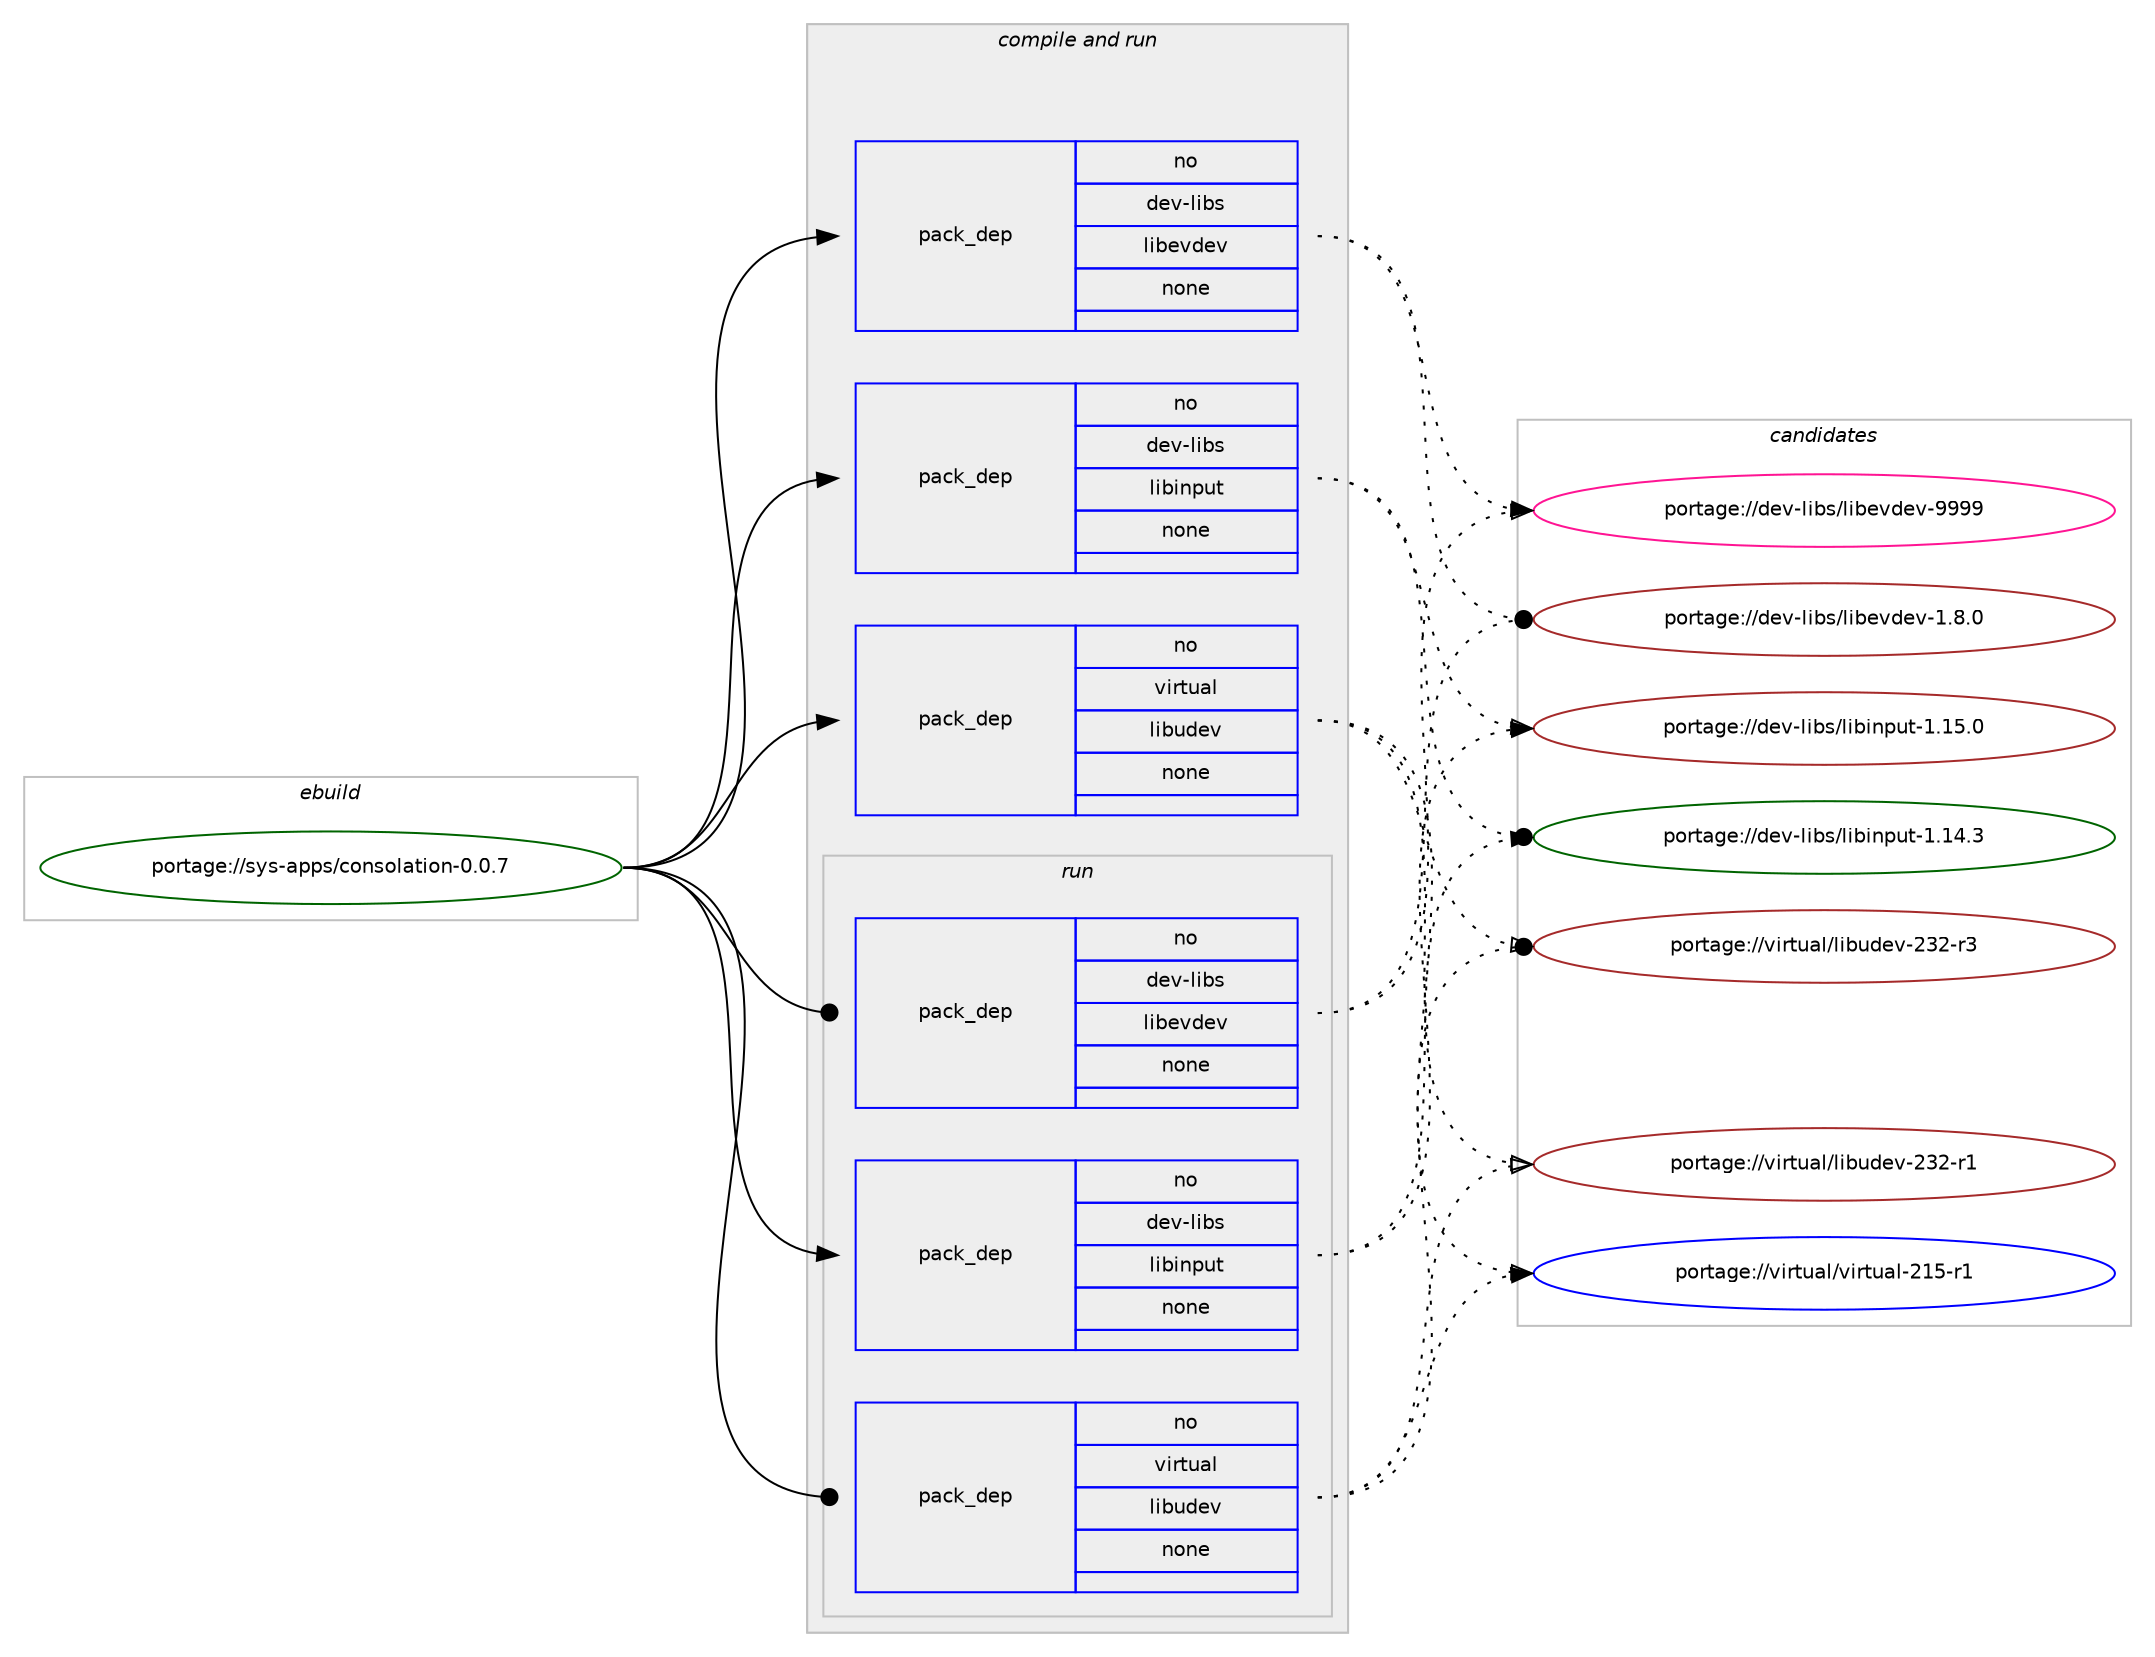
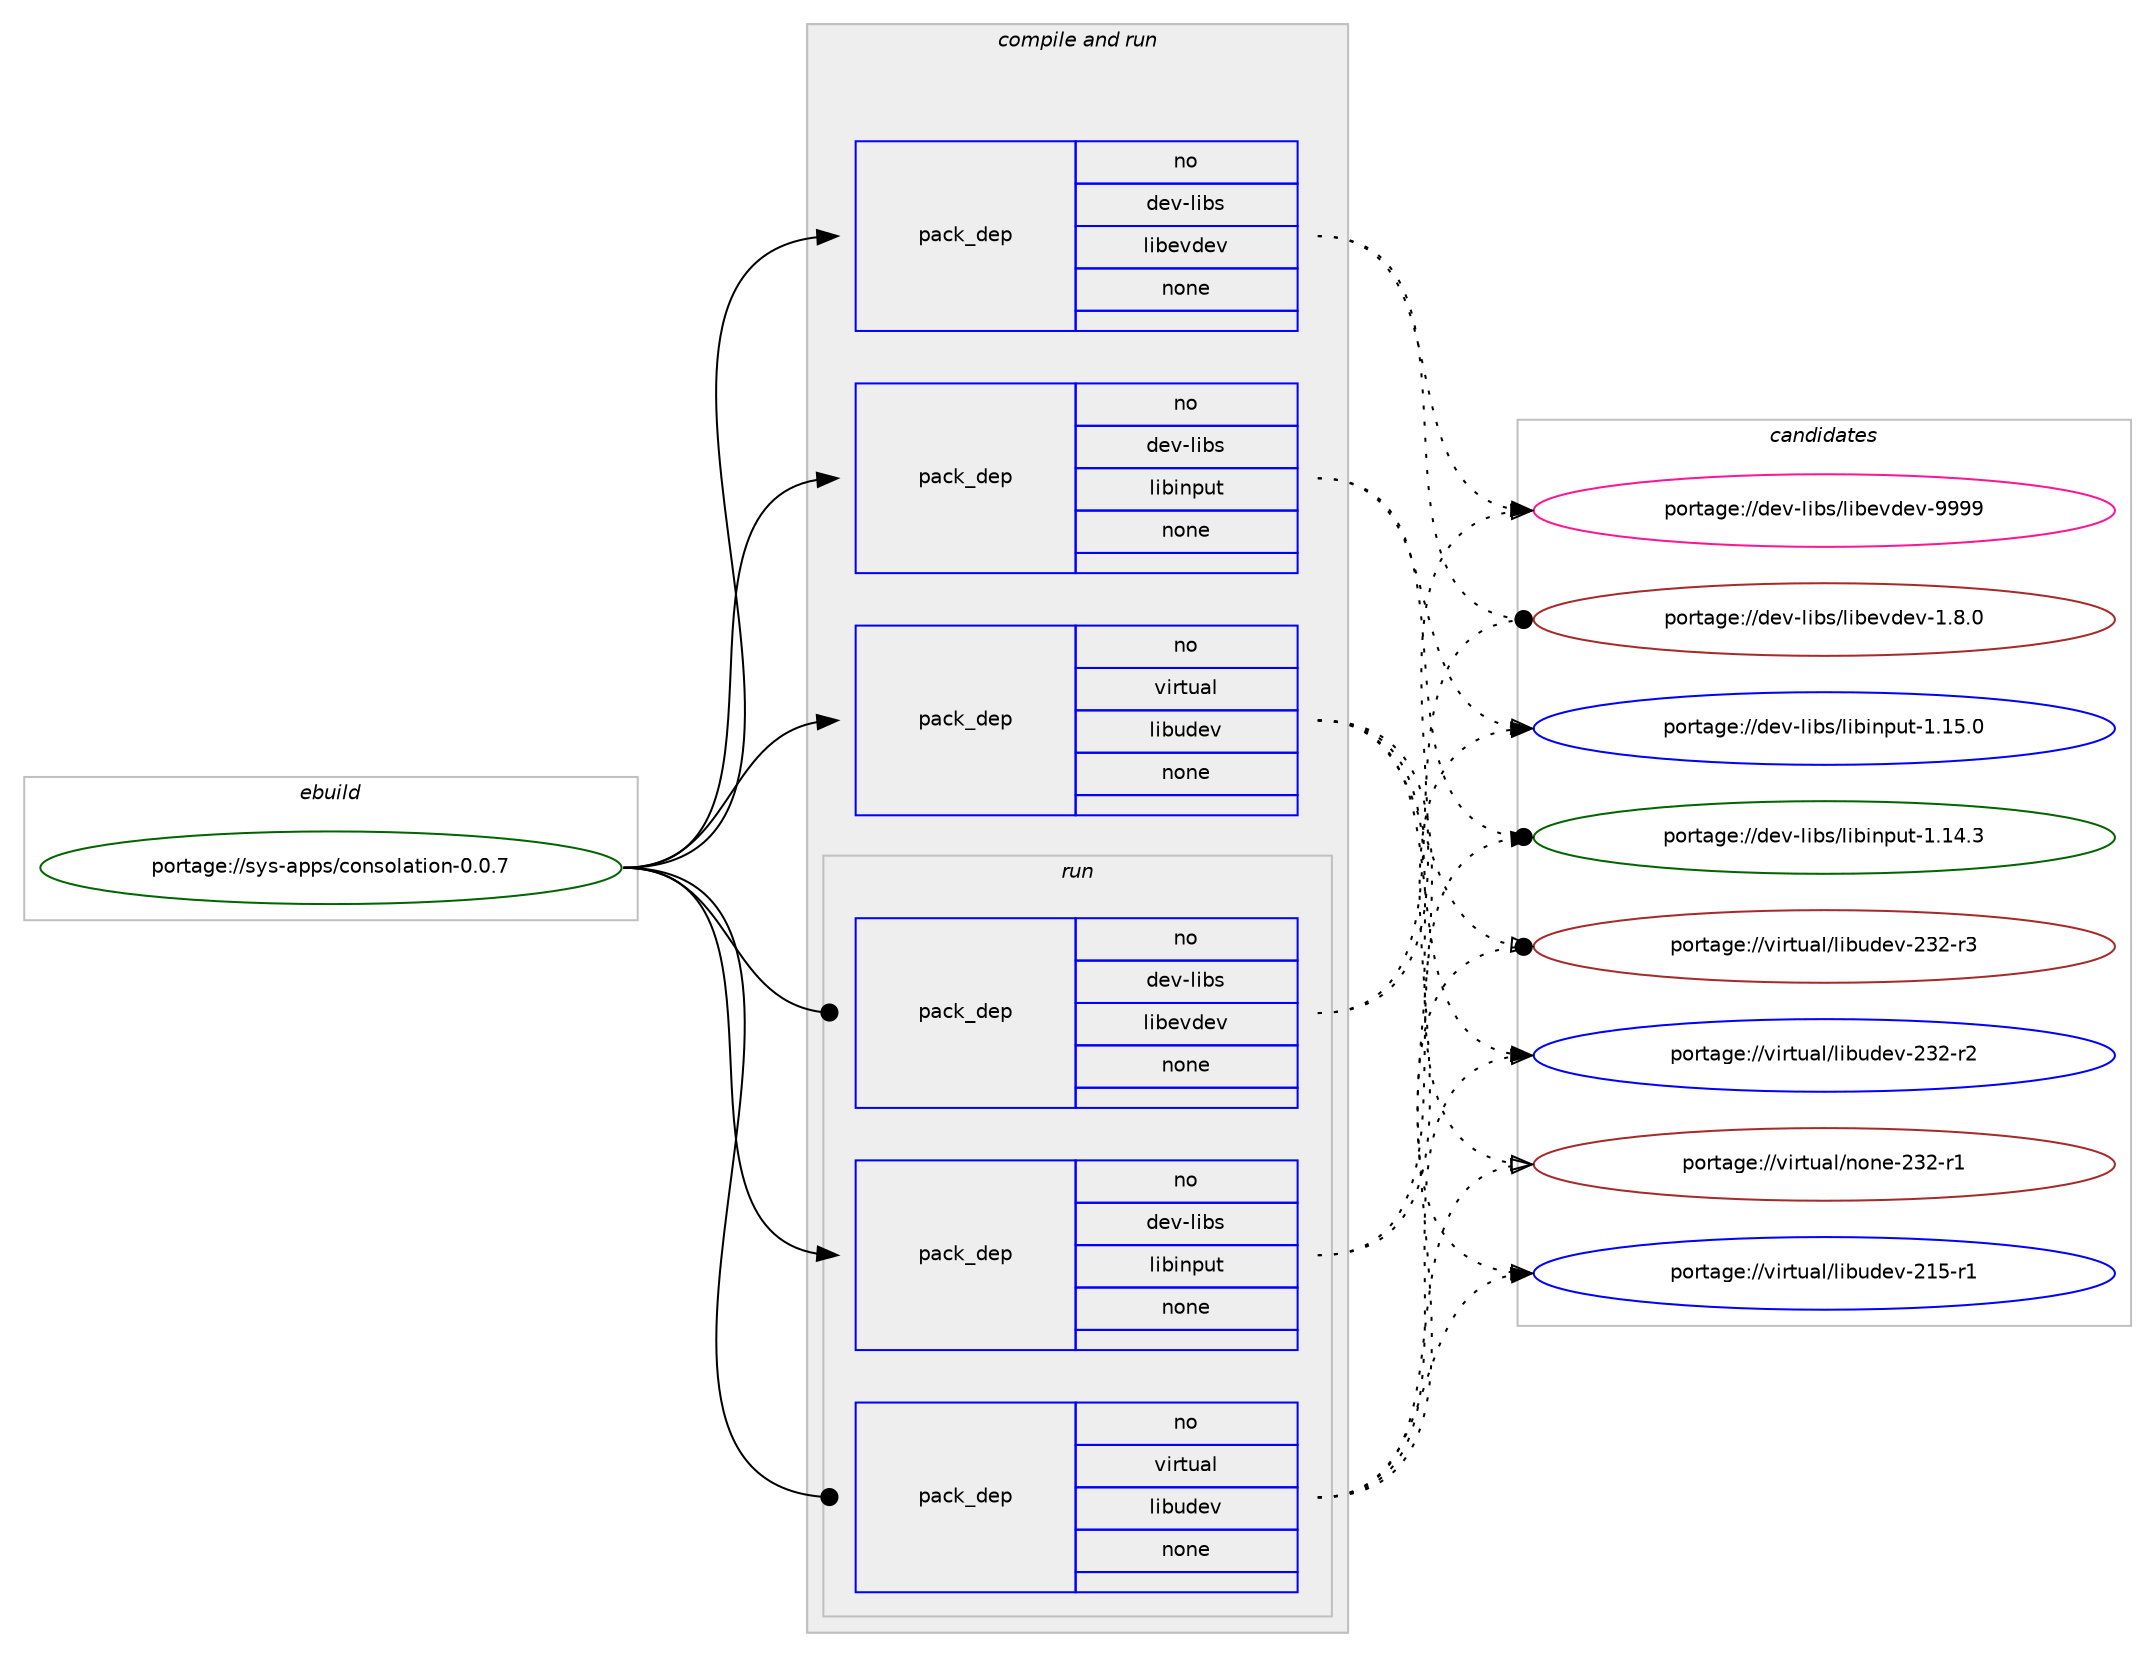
node "portage://dev-libs/libinput-1.15.0": color brown -> blue
node "portage://virtual/libudev-232-r2": added
node "portage://virtual/libudev-232-r1": label "portage://virtual/libudev-232-r1" -> "portage://virtual/none-232-r1"
node "portage://virtual/virtual-215-r1": label "portage://virtual/virtual-215-r1" -> "portage://virtual/libudev-215-r1"
